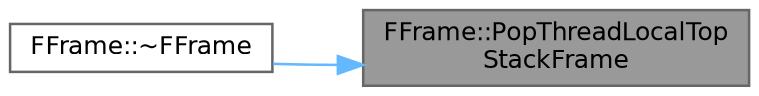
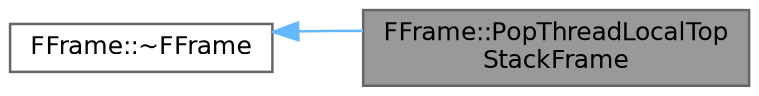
edge "FFrame::~FFrame" -> "FFrame::PopThreadLocalTop StackFrame": reversed
